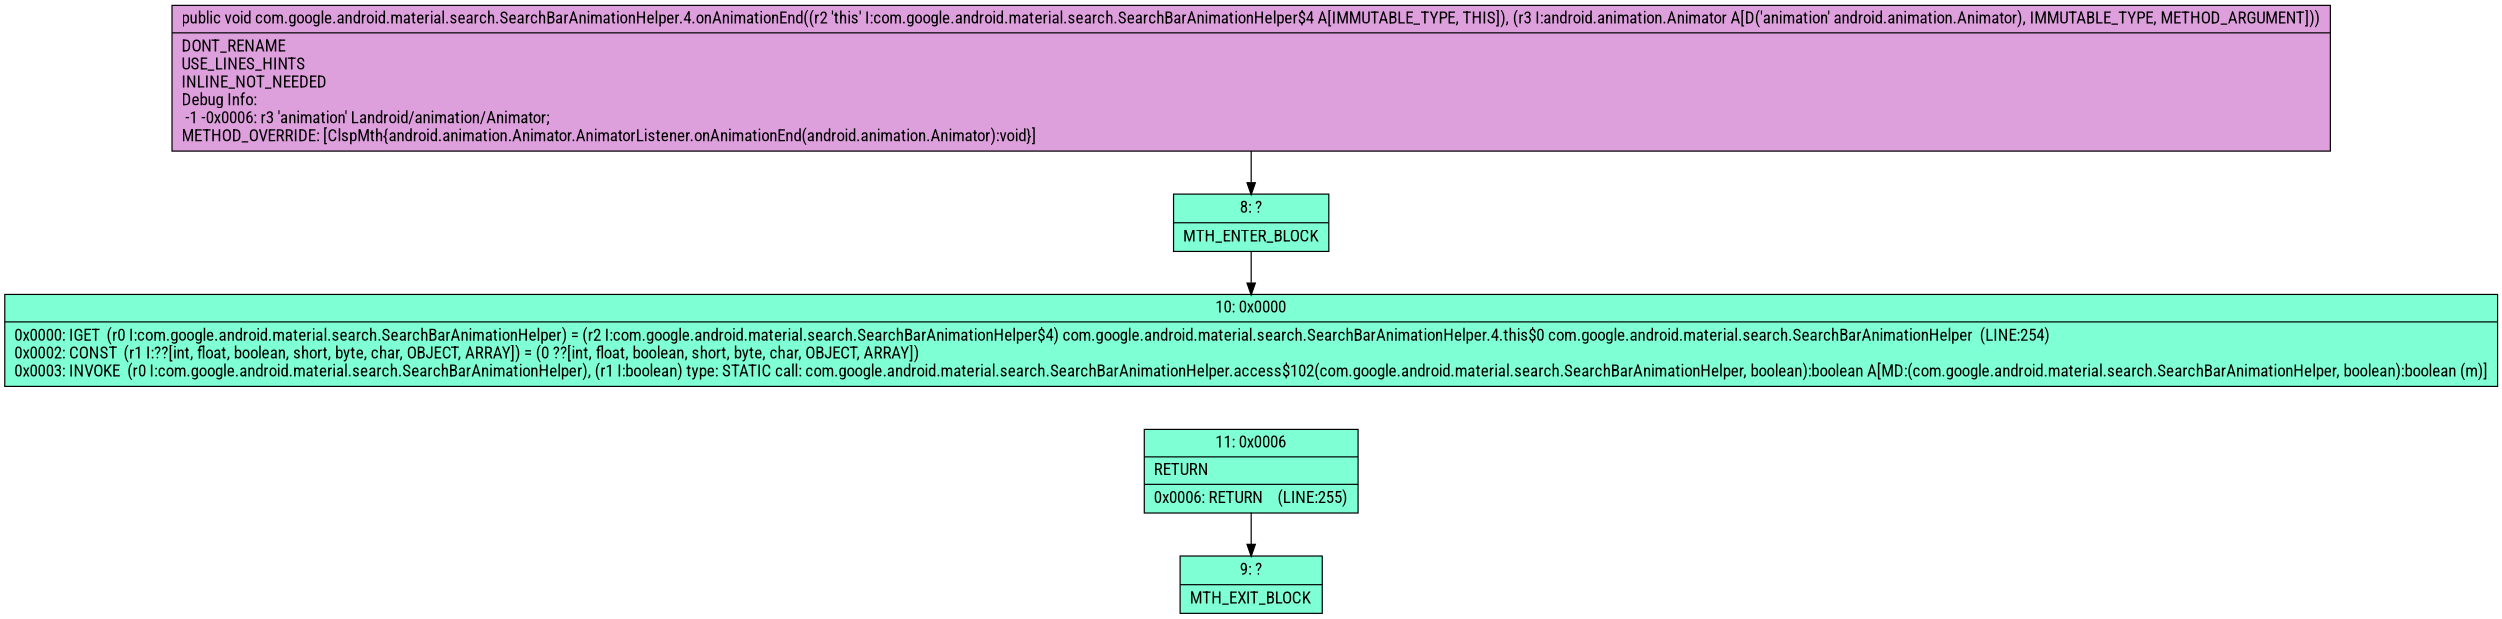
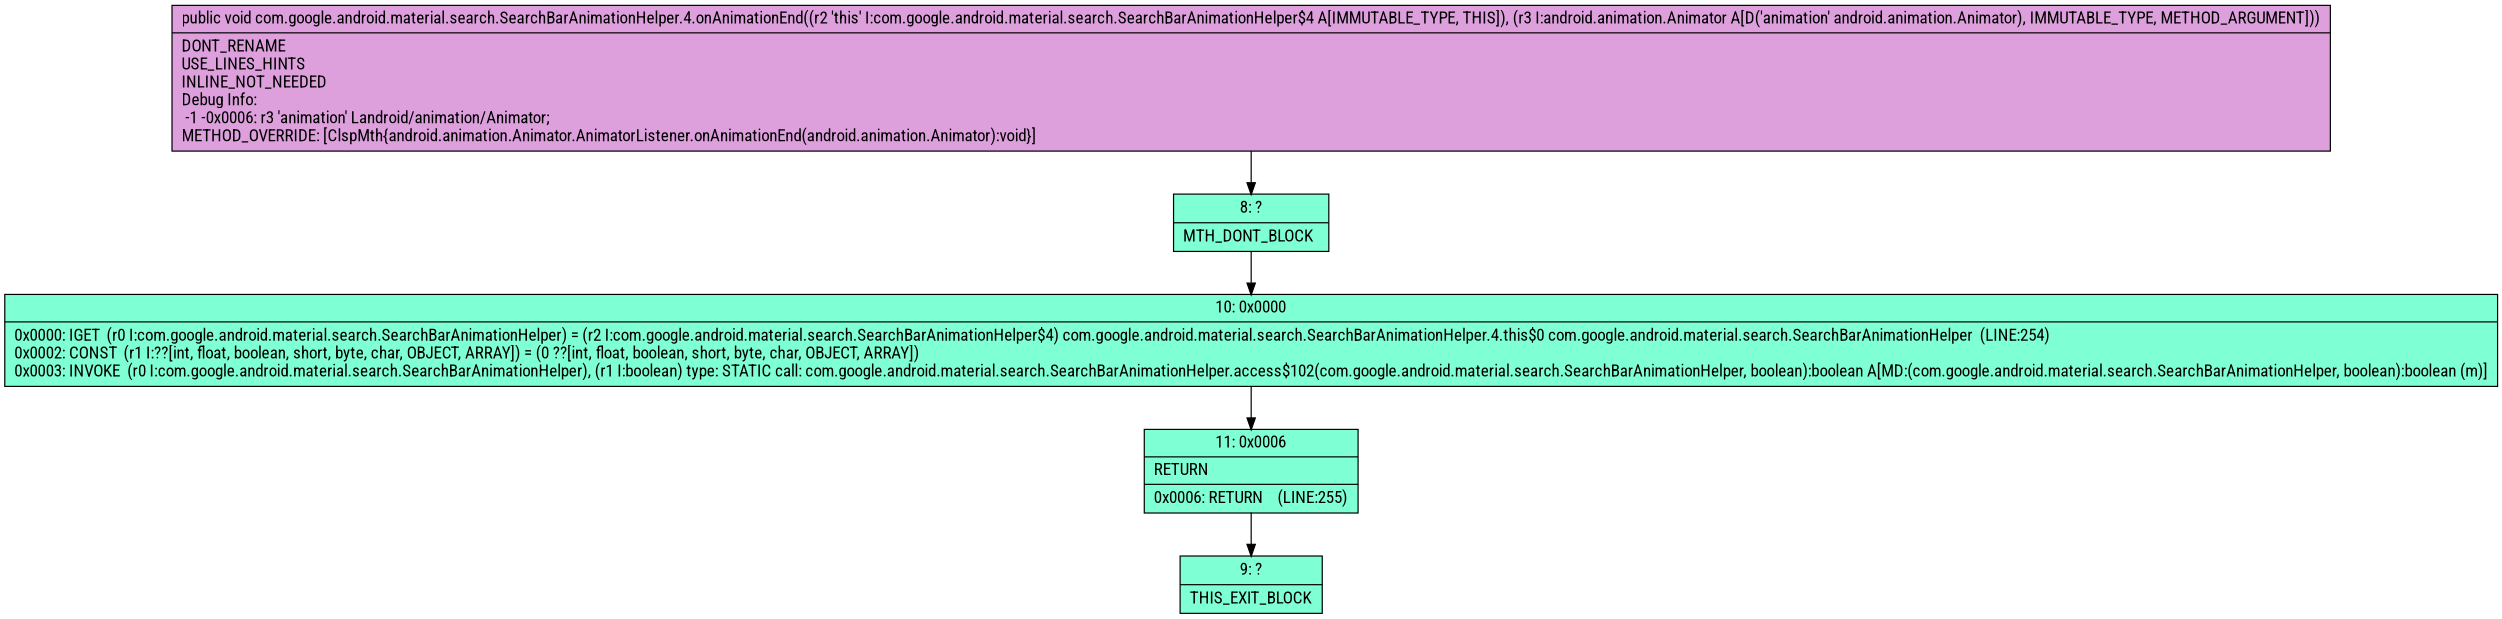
node "8: ?": text "MTH_ENTER_BLOCK" -> "MTH_DONT_BLOCK"
edge "10: 0x0000" -> "11: 0x0006": added
node "9: ?": text "MTH_EXIT_BLOCK" -> "THIS_EXIT_BLOCK"
